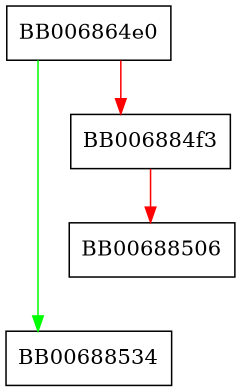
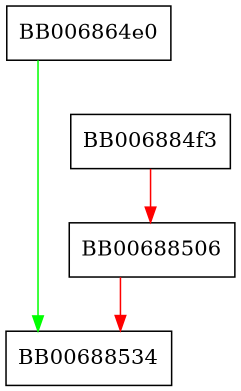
edge "BB006864e0" -> "BB006884f3": removed
edge "BB00688506" -> "BB00688534": added
